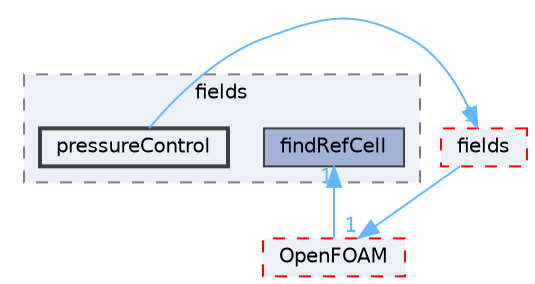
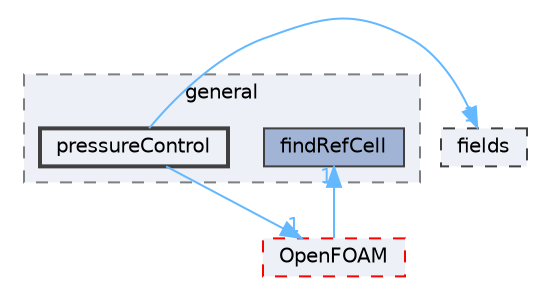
cluster "fields": label "fields" -> "general"
node "fields": color red -> grey25
edge "fields" -> "OpenFOAM": now "pressureControl" -> "OpenFOAM"
